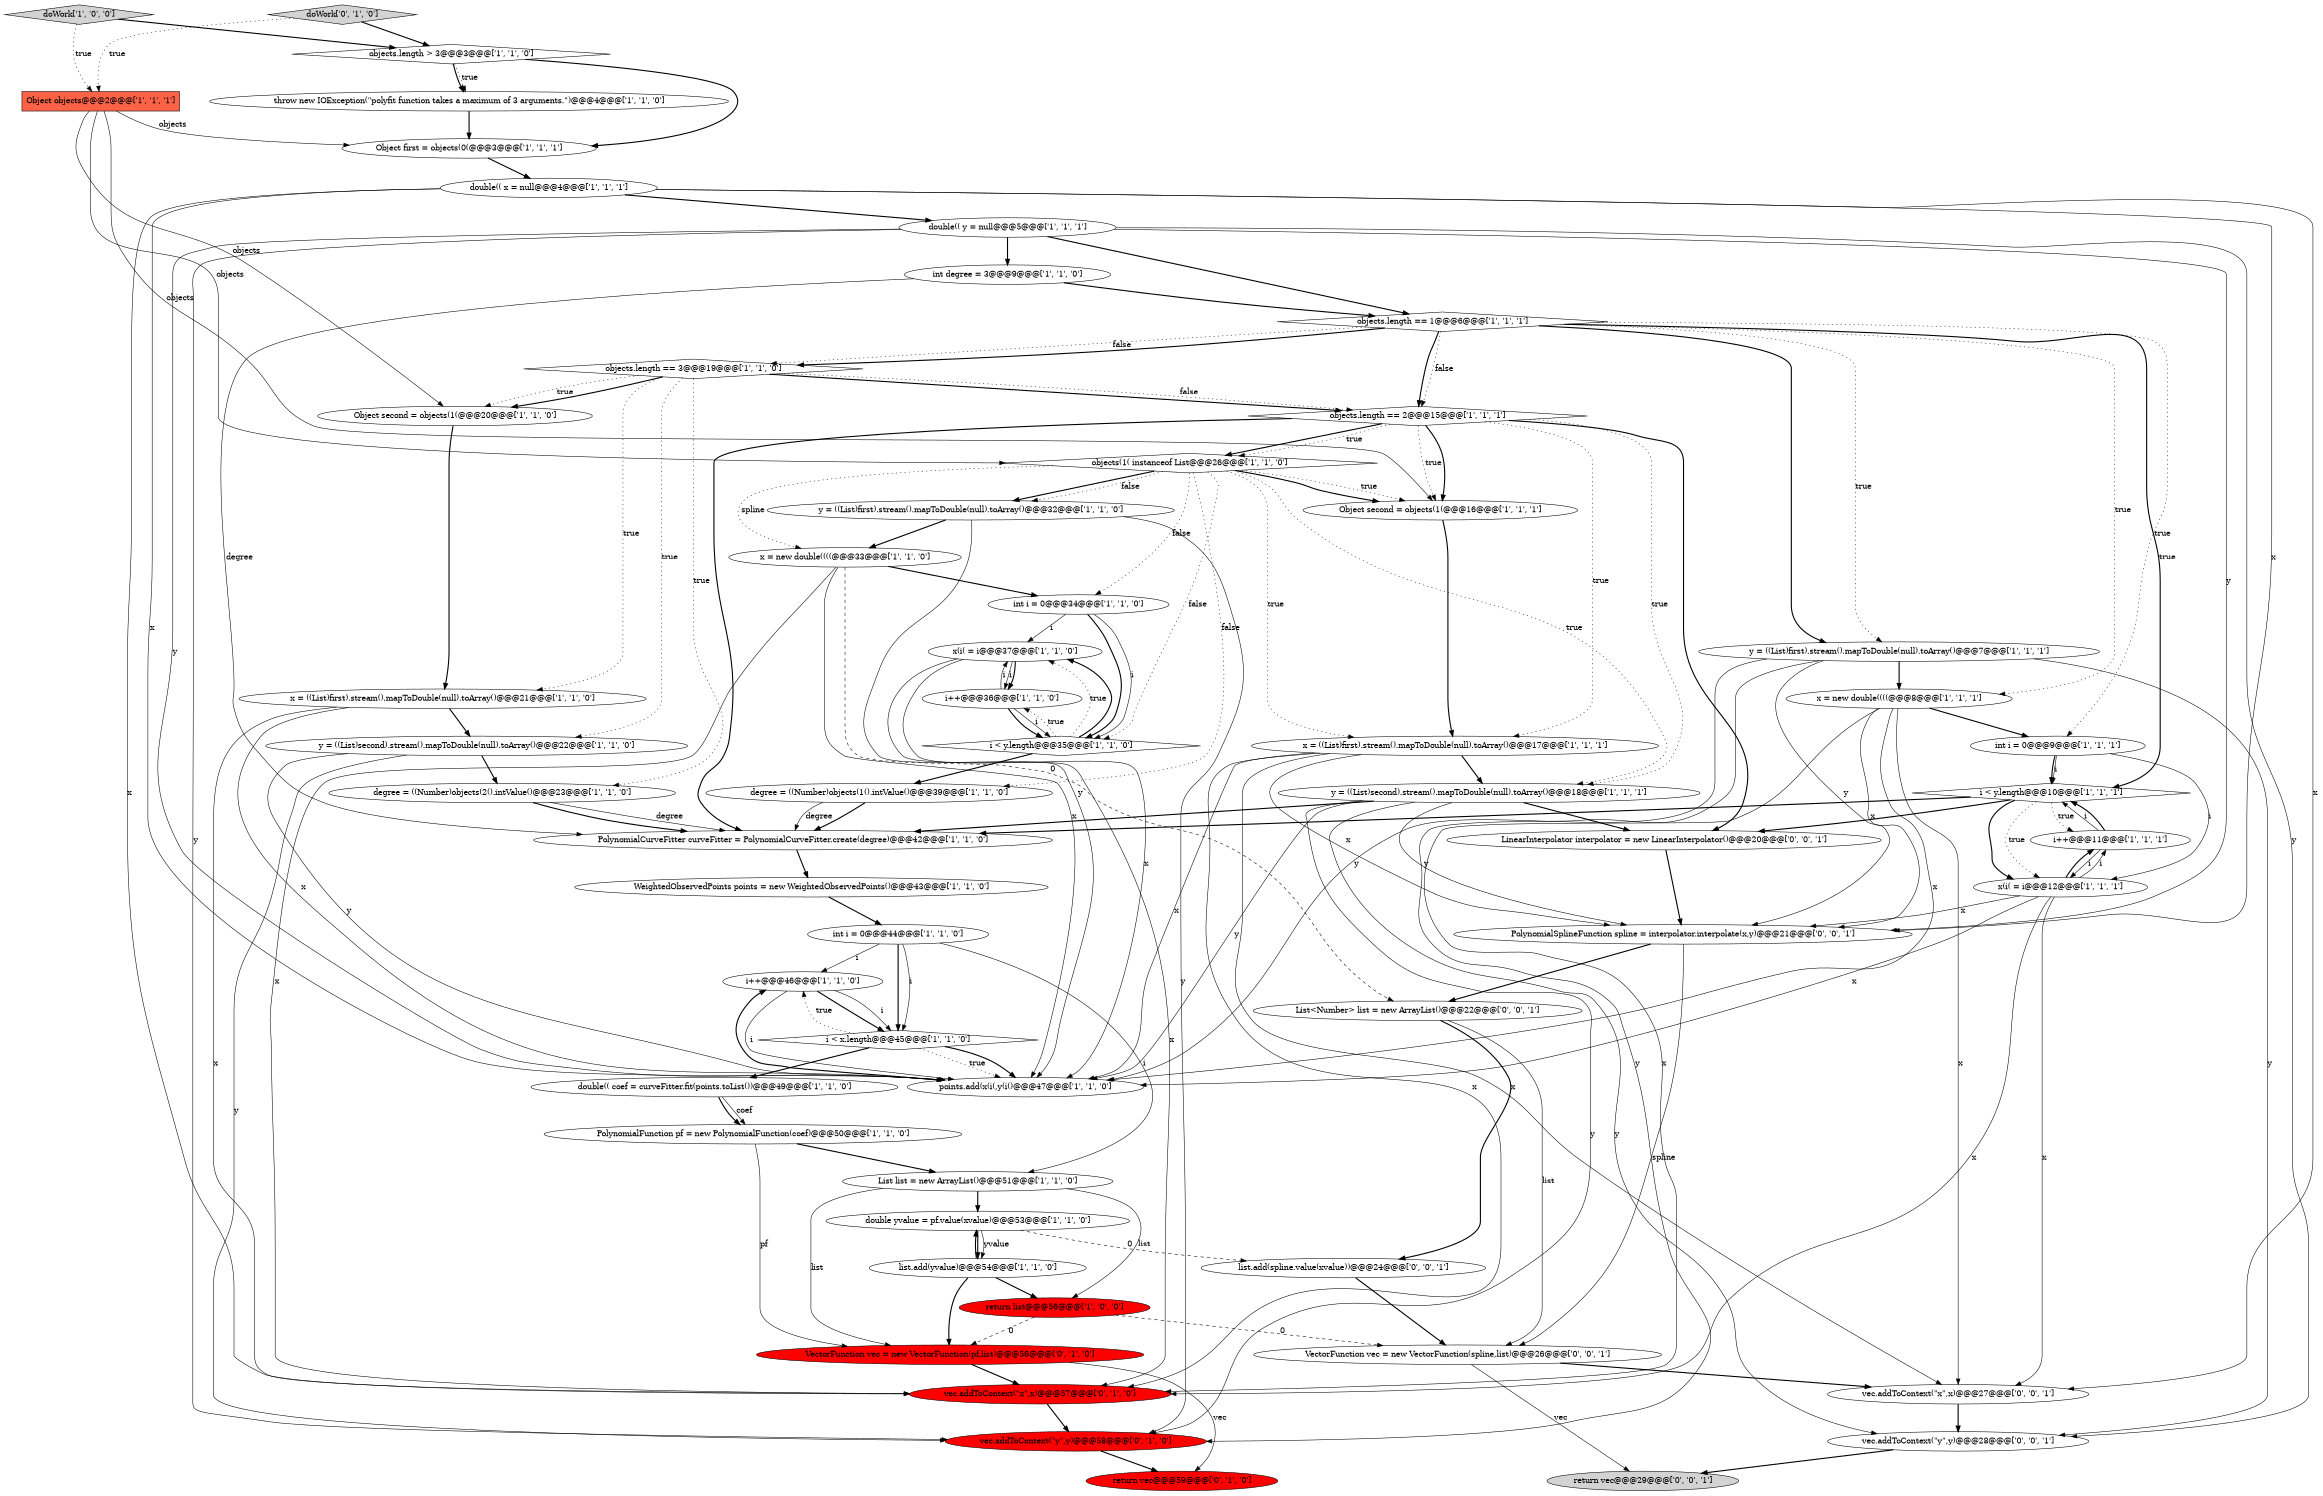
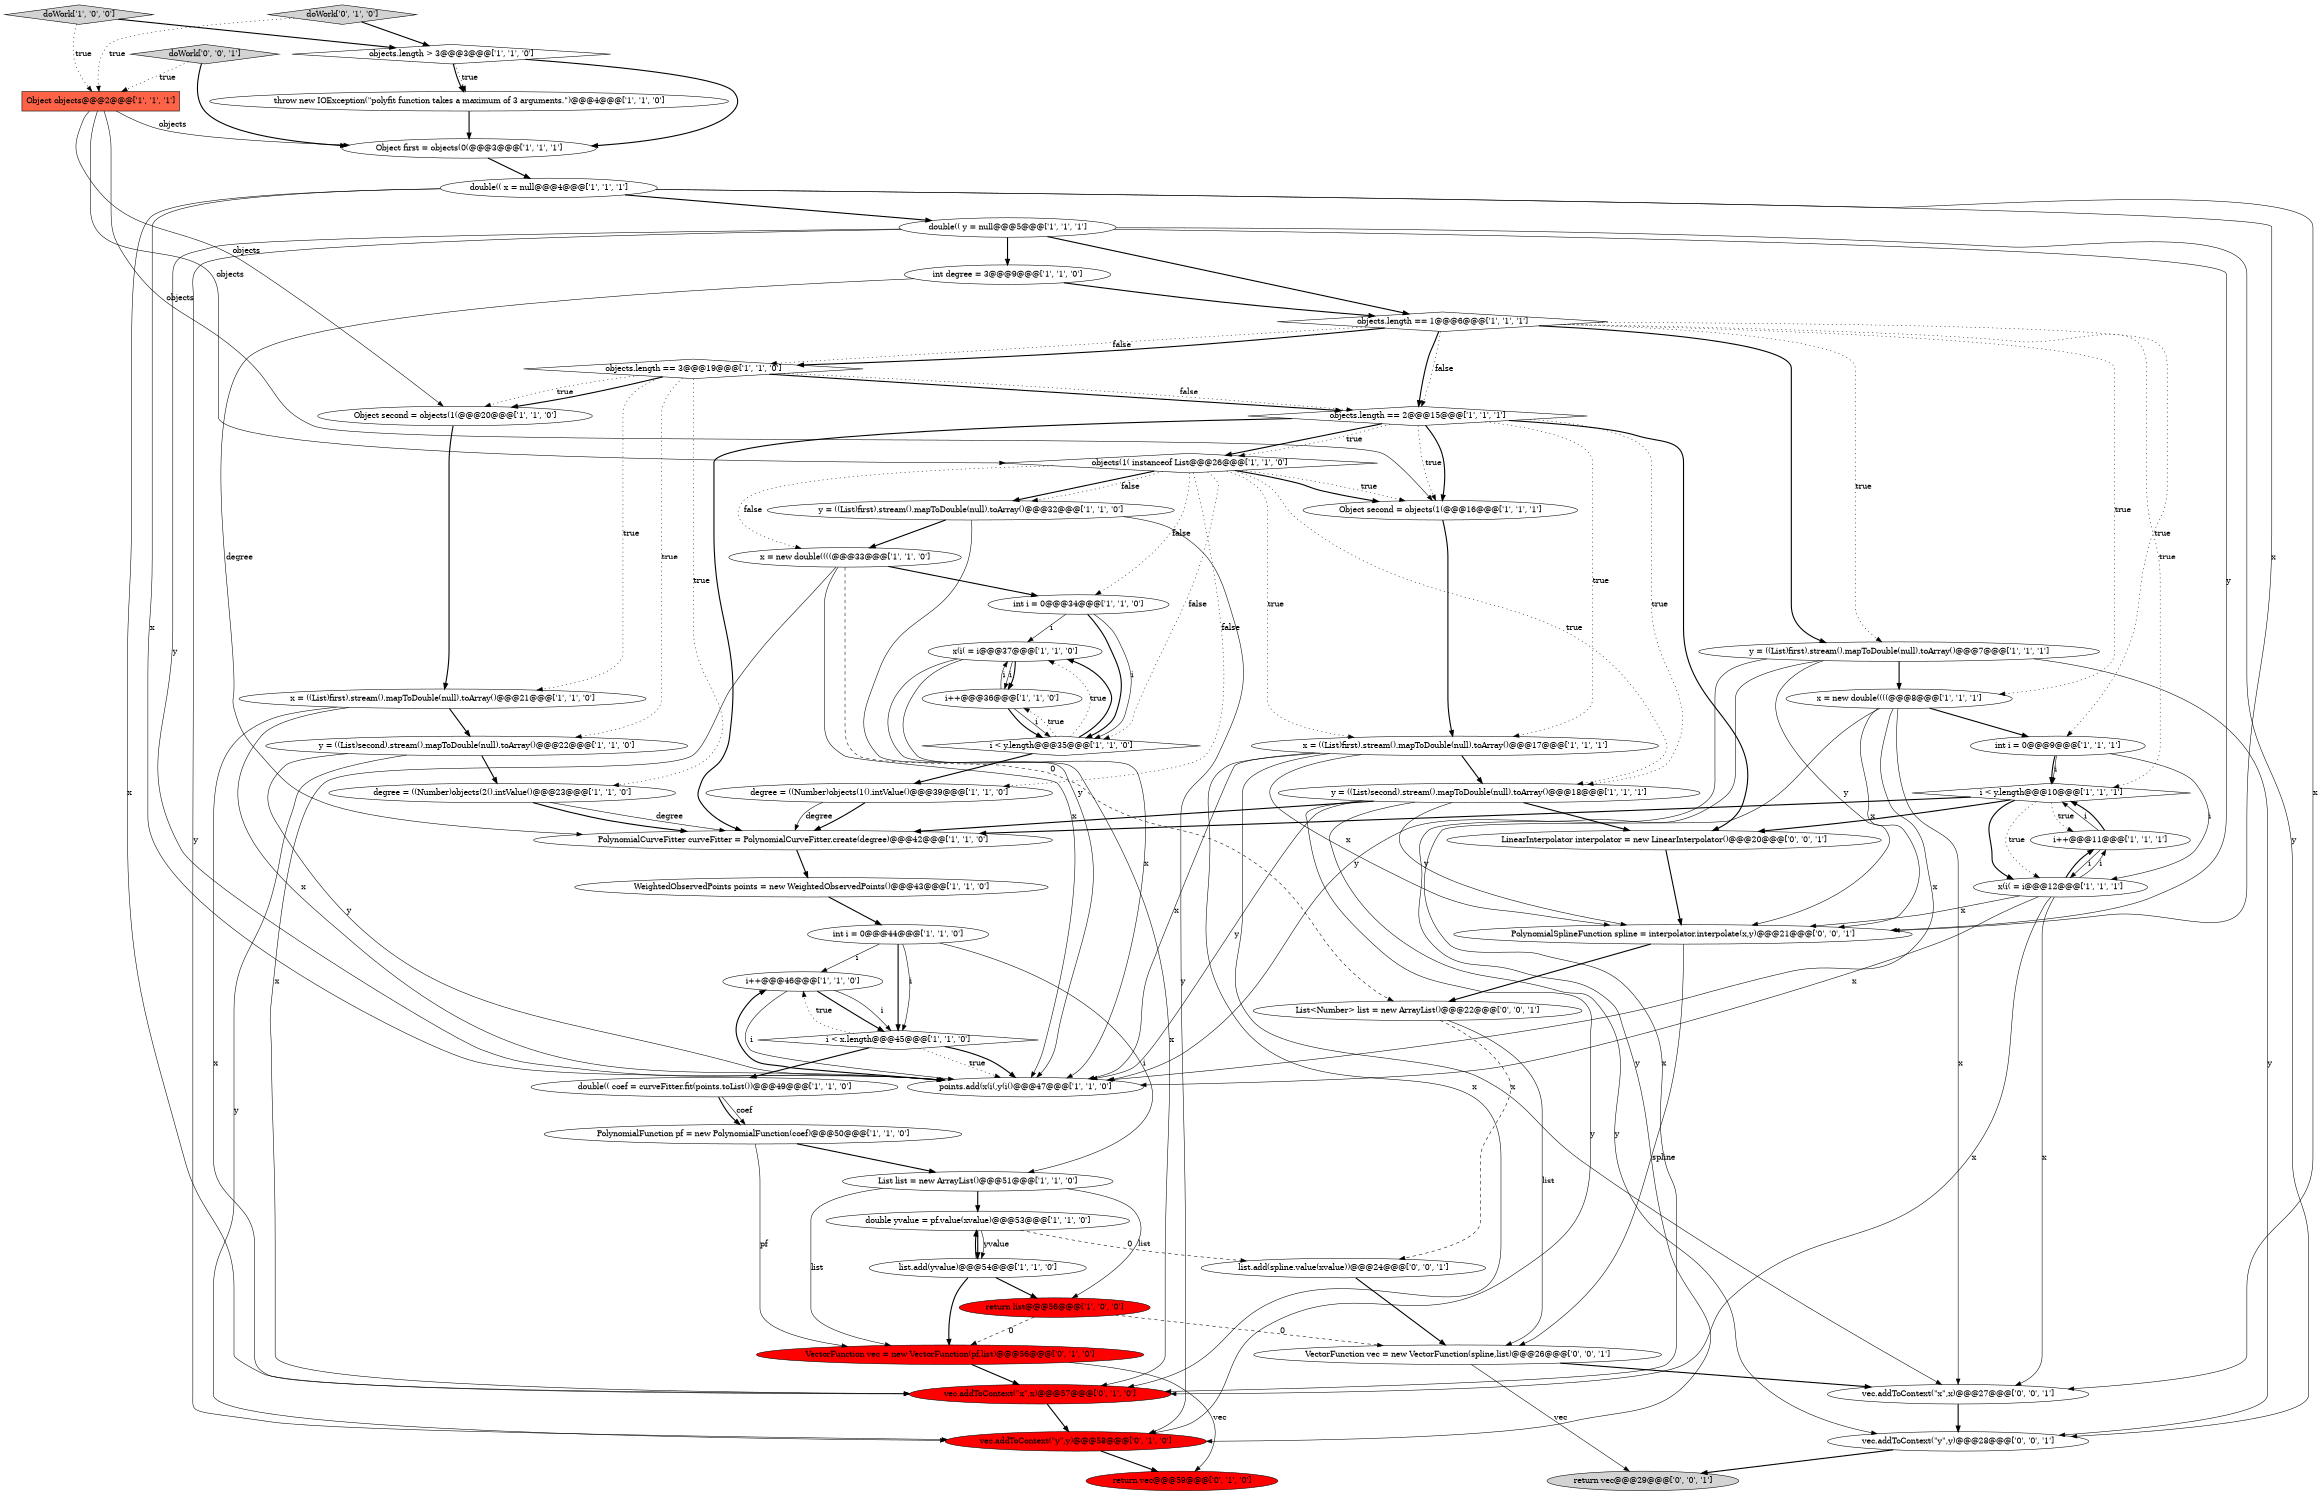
node "doWork['0', '0', '1']": added
edge "objects.length == 1@@@6@@@['1', '1', '1']" -> "i < y.length@@@10@@@['1', '1', '1']": style bold -> dotted
edge "objects(1( instanceof List@@@26@@@['1', '1', '0']" -> "x = new double((((@@@33@@@['1', '1', '0']": label "spline" -> "false"
edge "List<Number> list = new ArrayList()@@@22@@@['0', '0', '1']" -> "list.add(spline.value(xvalue))@@@24@@@['0', '0', '1']": style bold -> dashed
